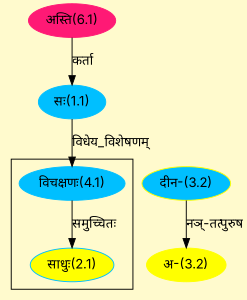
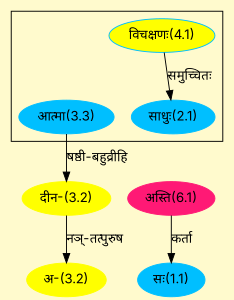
node "आत्मा(3.3)": added
edge "सः(1.1)" -> "विचक्षणः(4.1)": removed, label "विधेय_विशेषणम्"
node "विचक्षणः(4.1)": fillcolor #00bfff -> #ffff00
node "दीन-(3.2)": fillcolor #00bfff -> #ffff00
node "साधुः(2.1)": fillcolor #ffff00 -> #00bfff
